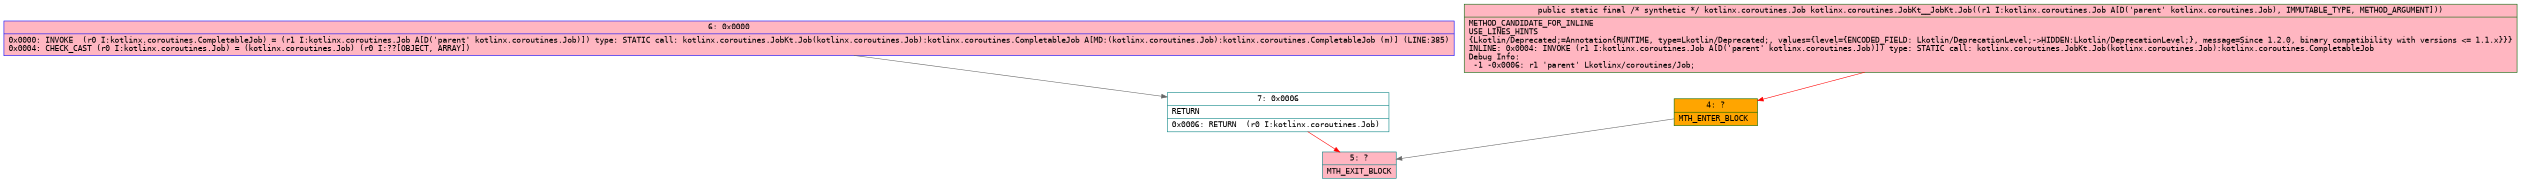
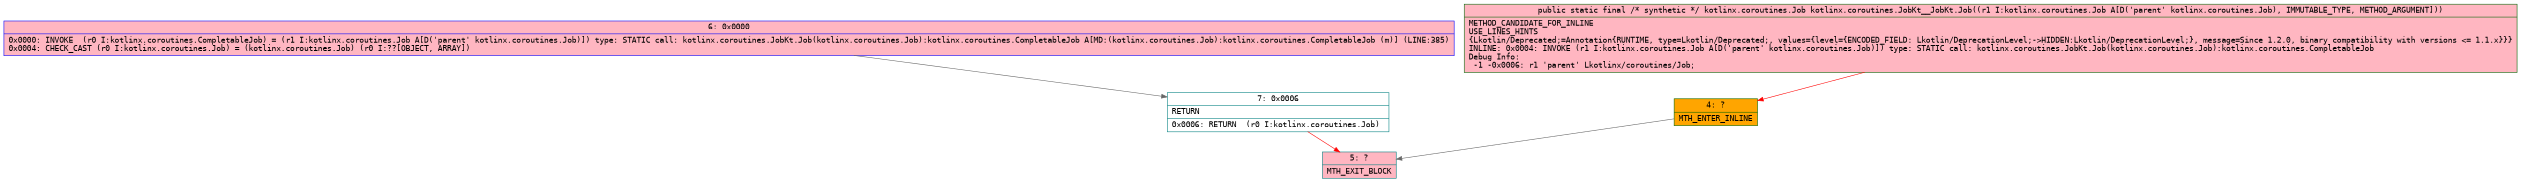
node "4: ?": text "MTH_ENTER_BLOCK" -> "MTH_ENTER_INLINE"
